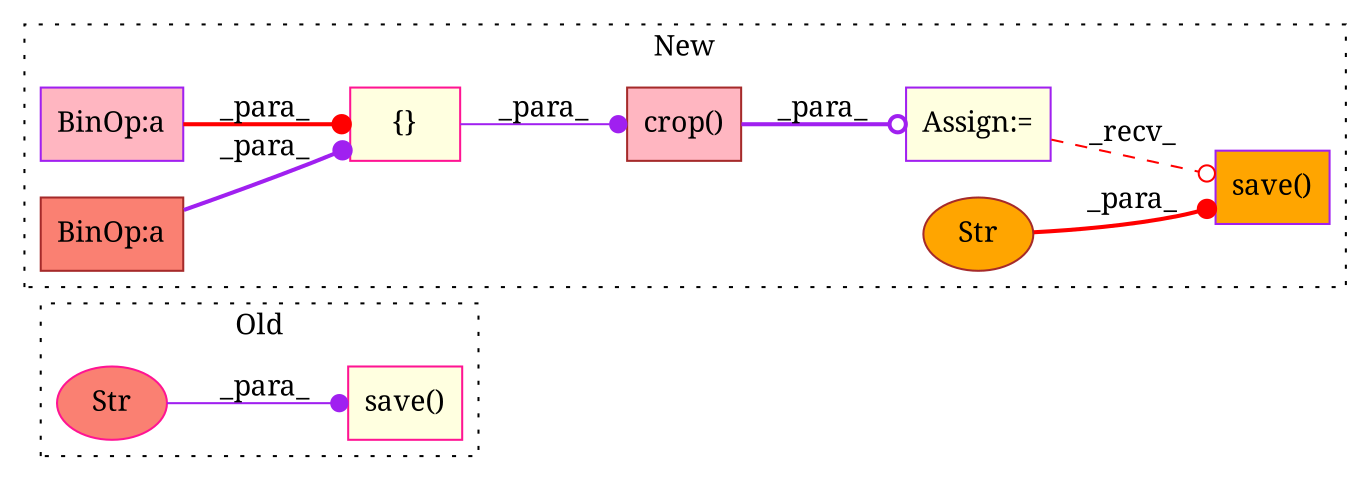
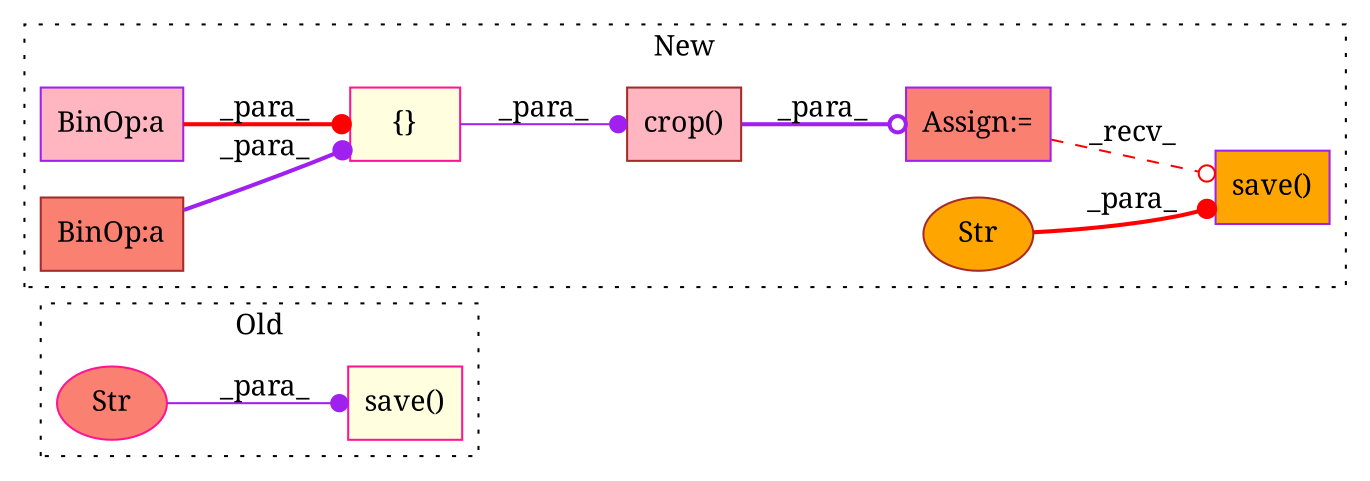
node "Assign:=": fillcolor lightyellow -> salmon
